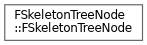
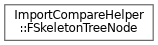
node "FSkeletonTreeNode ::FSkeletonTreeNode": label "FSkeletonTreeNode ::FSkeletonTreeNode" -> "ImportCompareHelper ::FSkeletonTreeNode"
